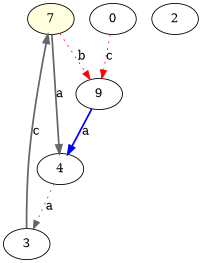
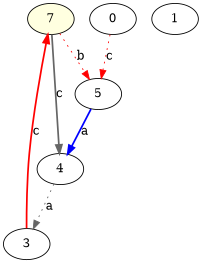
node "2": removed
node "1": added
edge "7" -> "4": label "a" -> "c"
node "9": label "9" -> "5"
edge "3" -> "7": color gray40 -> red
